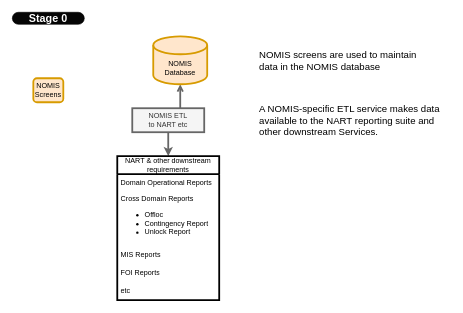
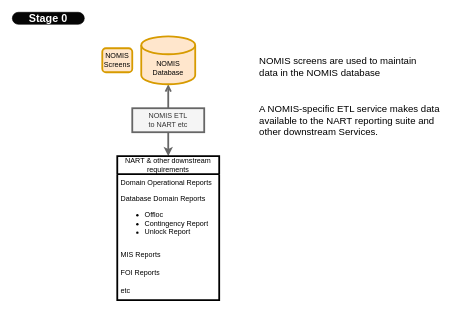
node "NOMIS Database": moved (180, 60) -> (168, 60)
node "NOMIS screens are used to maintain data in the NOMIS database": moved (339, 60) -> (339, 66)
node "NOMIS Screens": moved (48, 90) -> (117, 60)
node "Cross Domain Reports Offloc Contingency Report Unlock Report": label "Cross Domain Reports Offloc Contingency Report Unlock Report" -> "Database Domain Reports Offloc Contingency Report Unlock Report"
